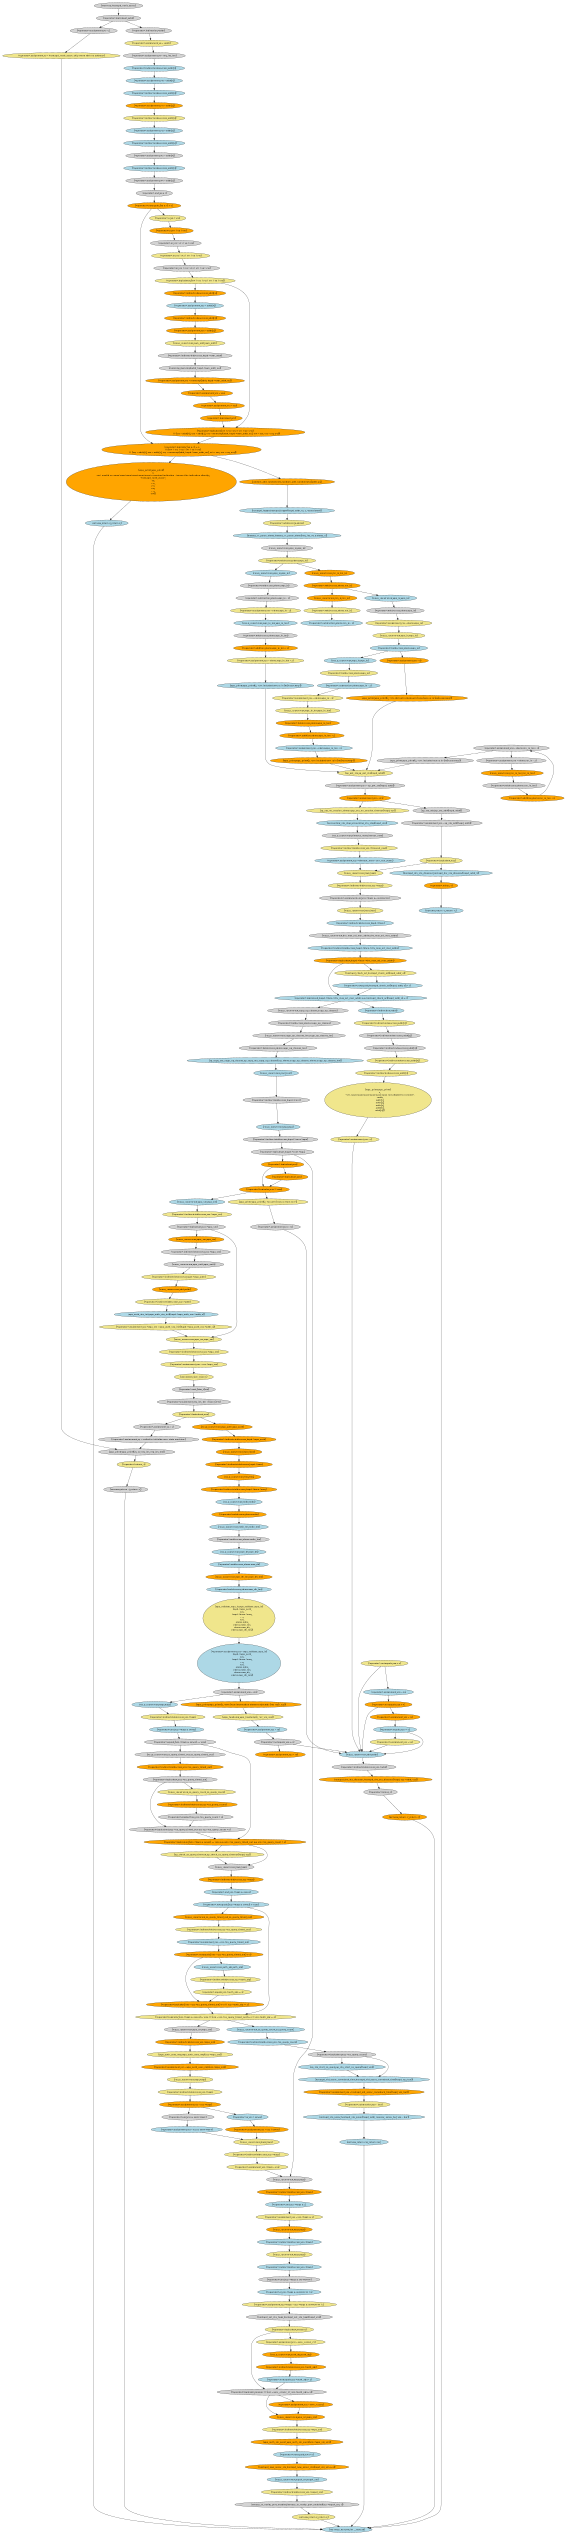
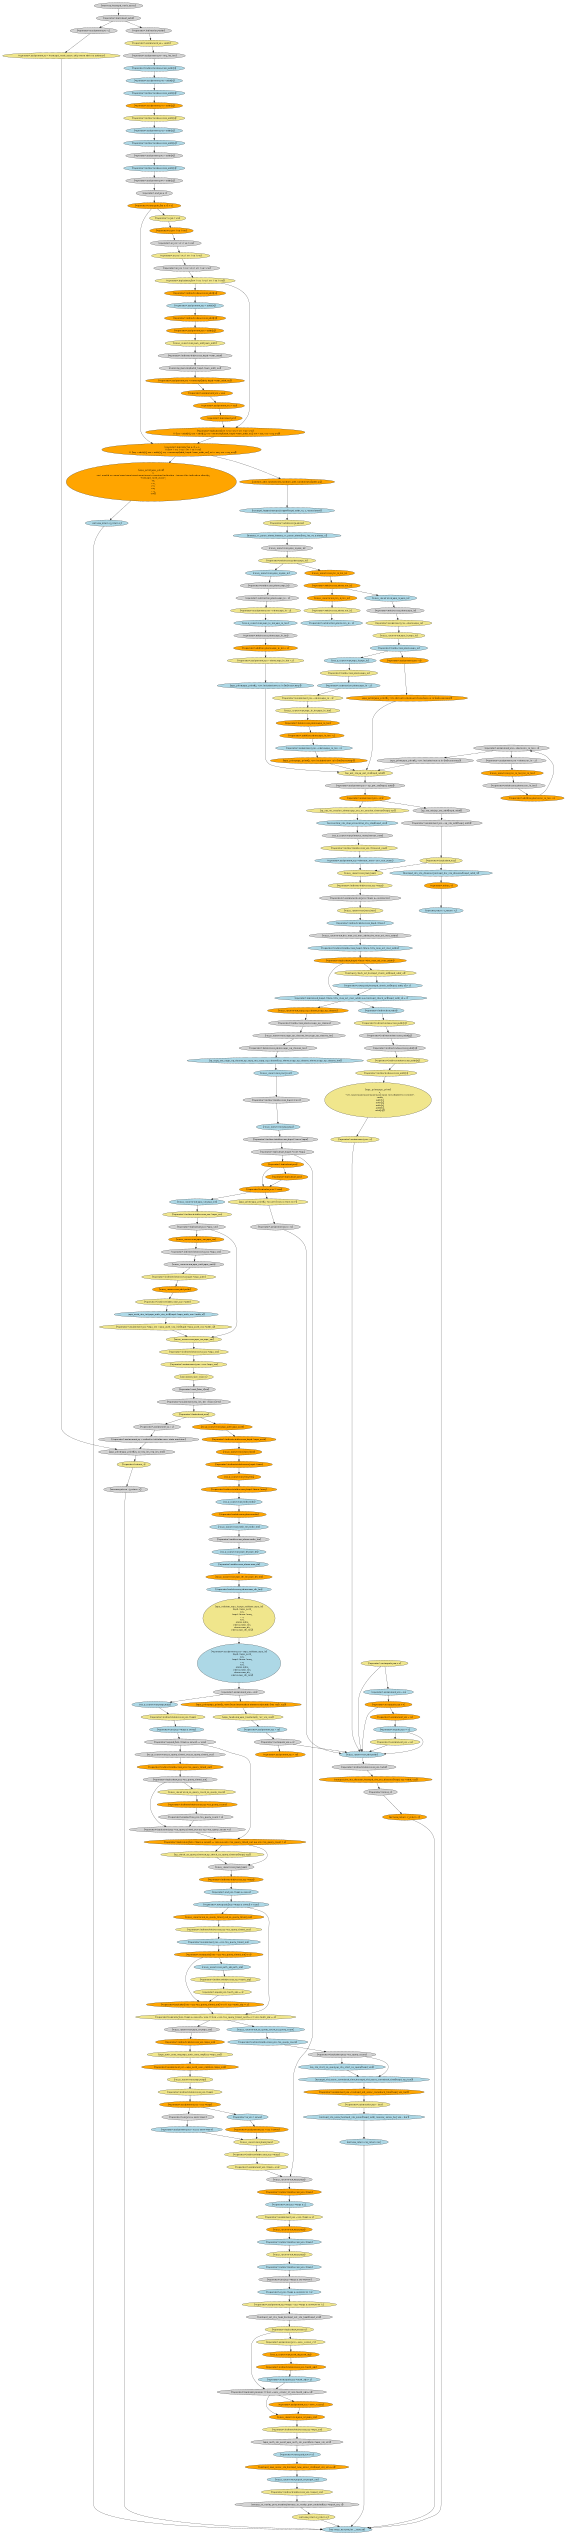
node "(FIELD_IDENTIFIER,supp_op_classes,supp_op_classes)": fillcolor lightgrey -> orange
node "(wpa_auth_sm_event,wpa_auth_sm_event(v22->wpa_sm, v35))": fillcolor orange -> lightgrey
